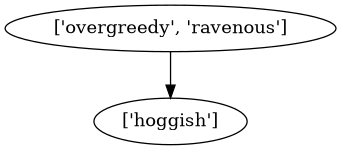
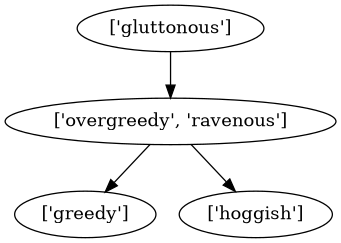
node "['gluttonous']": added
node "['greedy']": added
